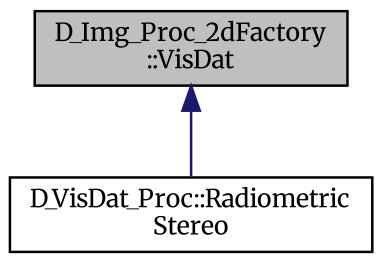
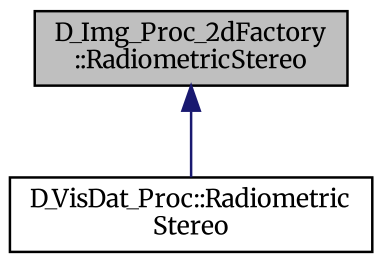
node "D_Img_Proc_2dFactory ::VisDat": label "D_Img_Proc_2dFactory ::VisDat" -> "D_Img_Proc_2dFactory ::RadiometricStereo"
